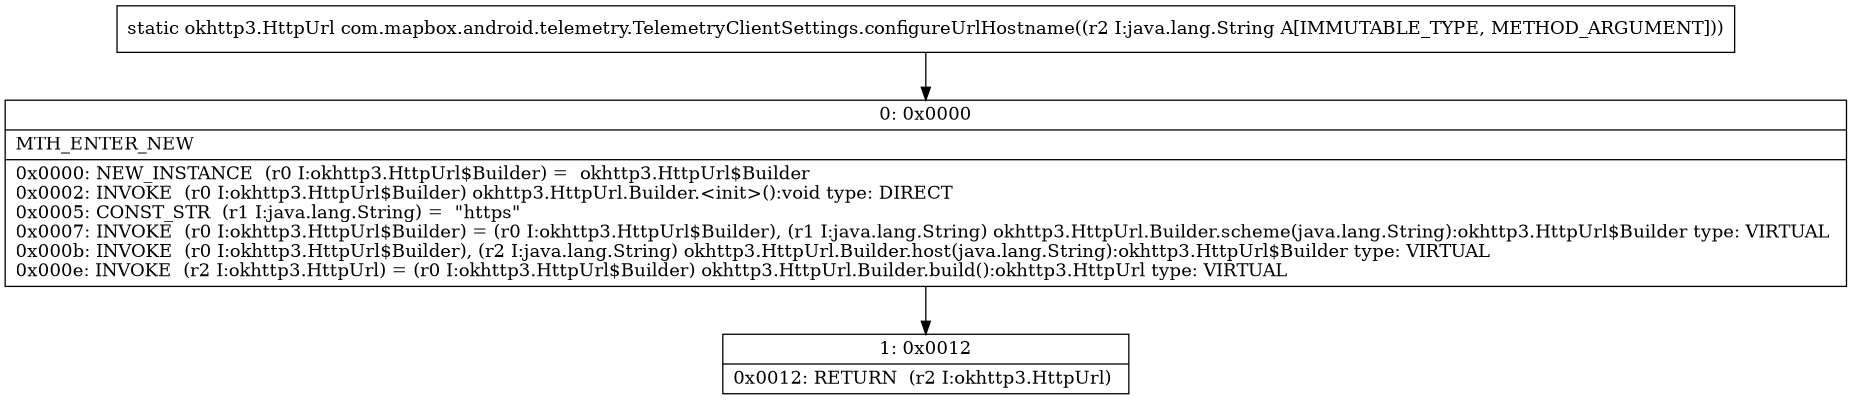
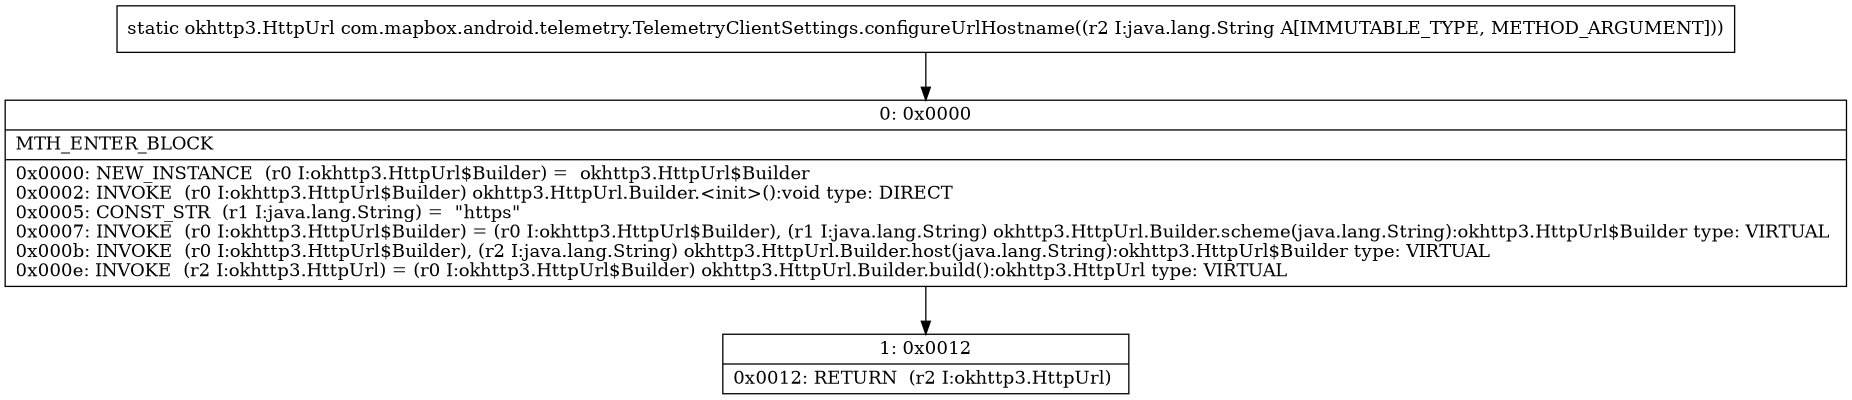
node "0: 0x0000": text "MTH_ENTER_NEW" -> "MTH_ENTER_BLOCK"
